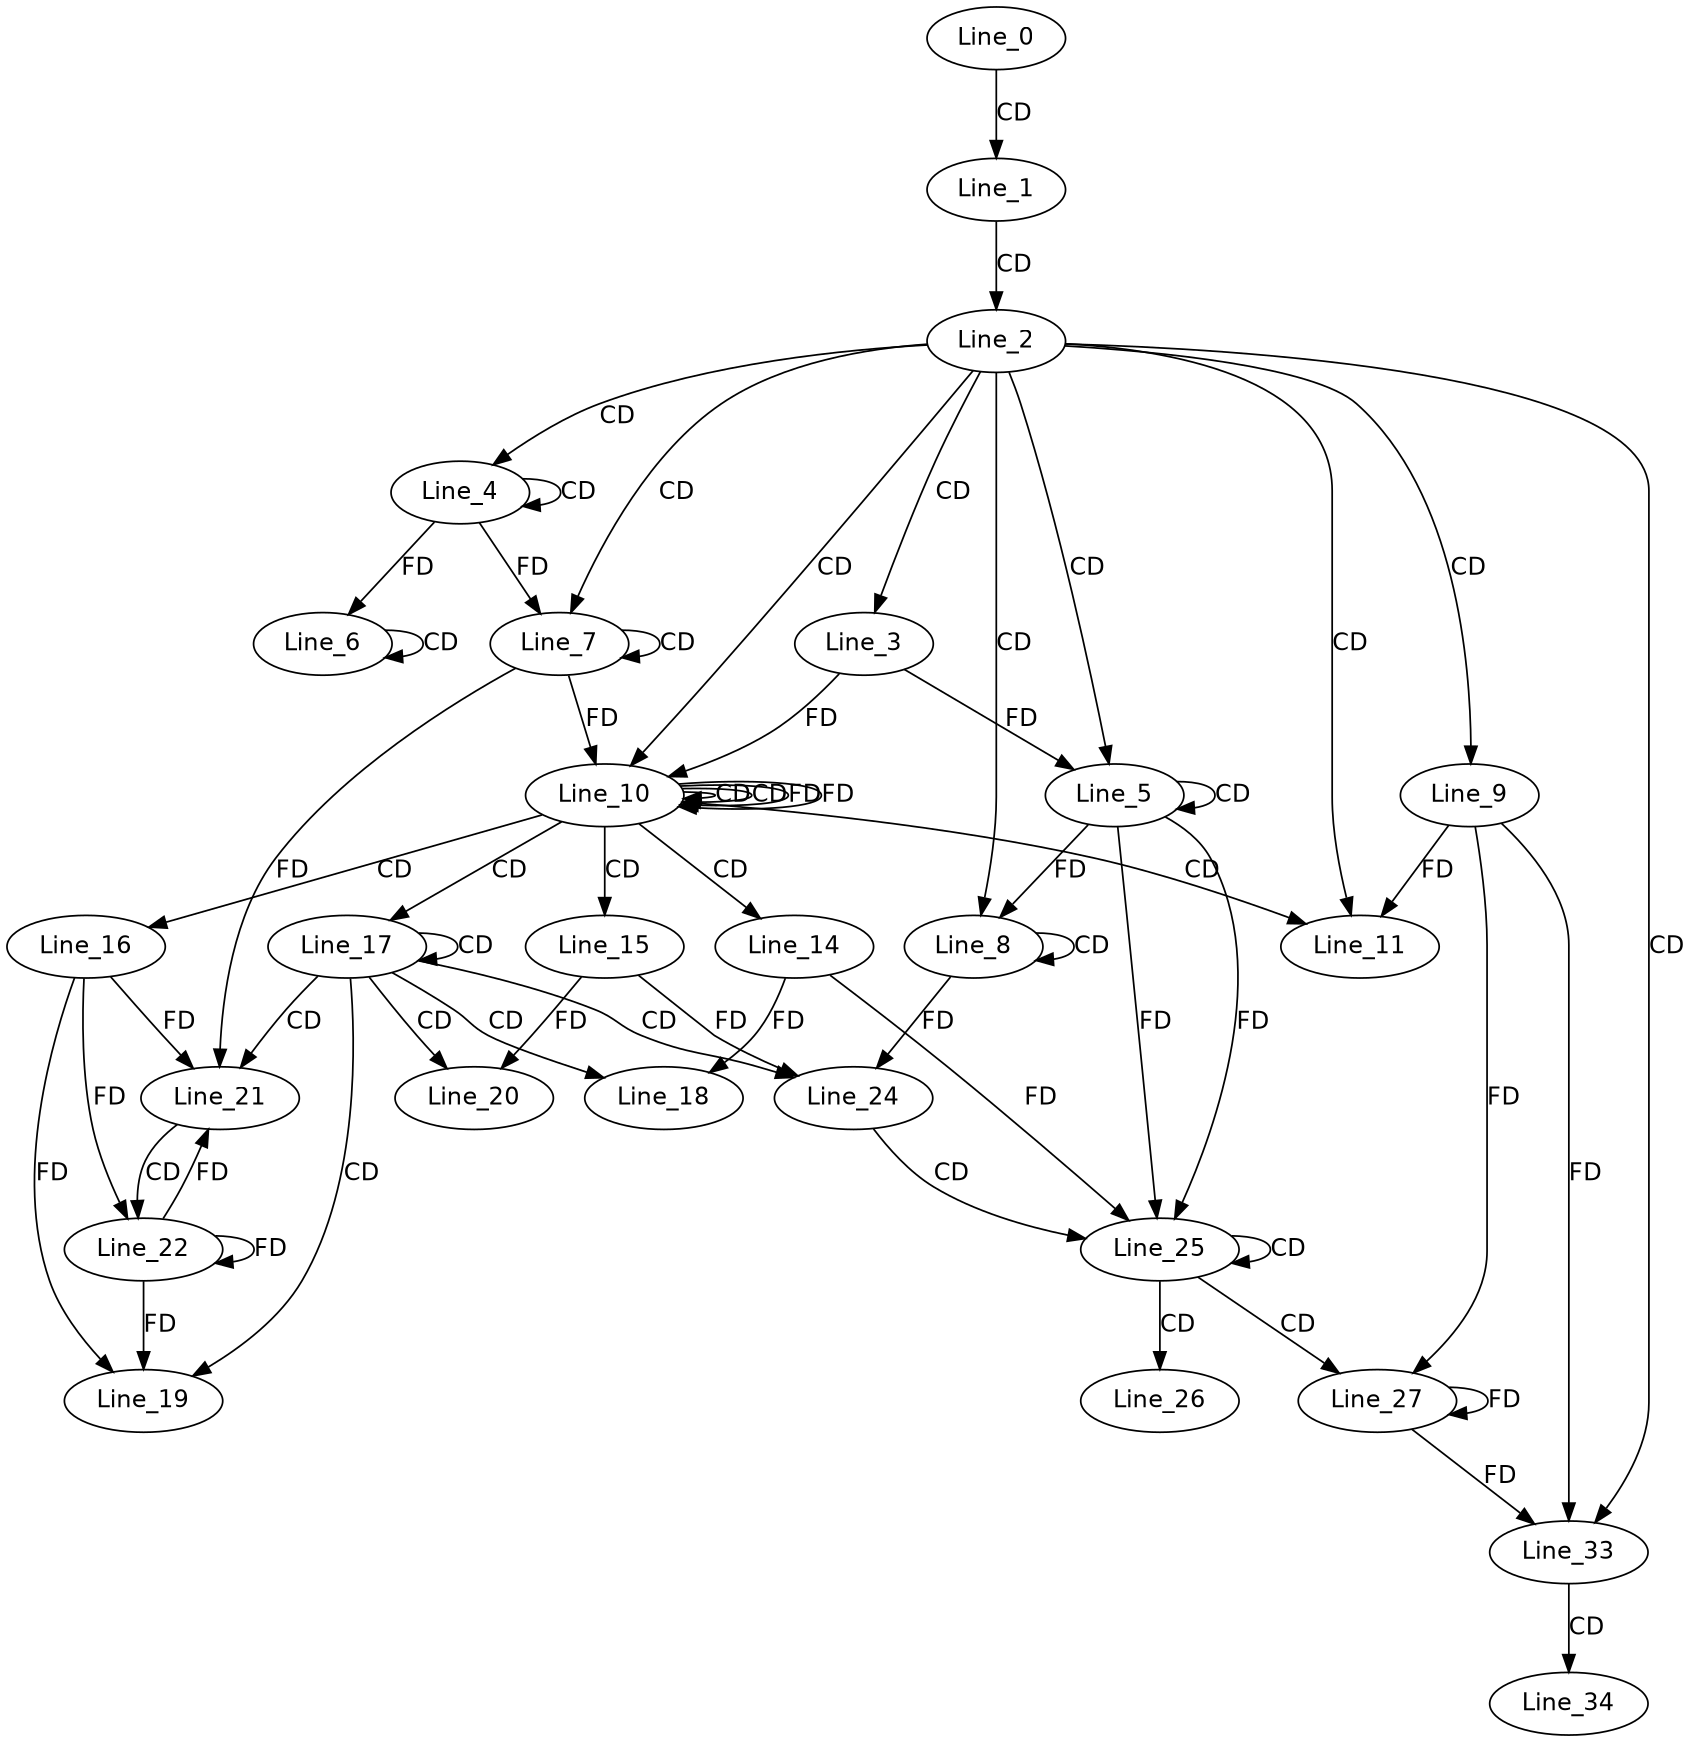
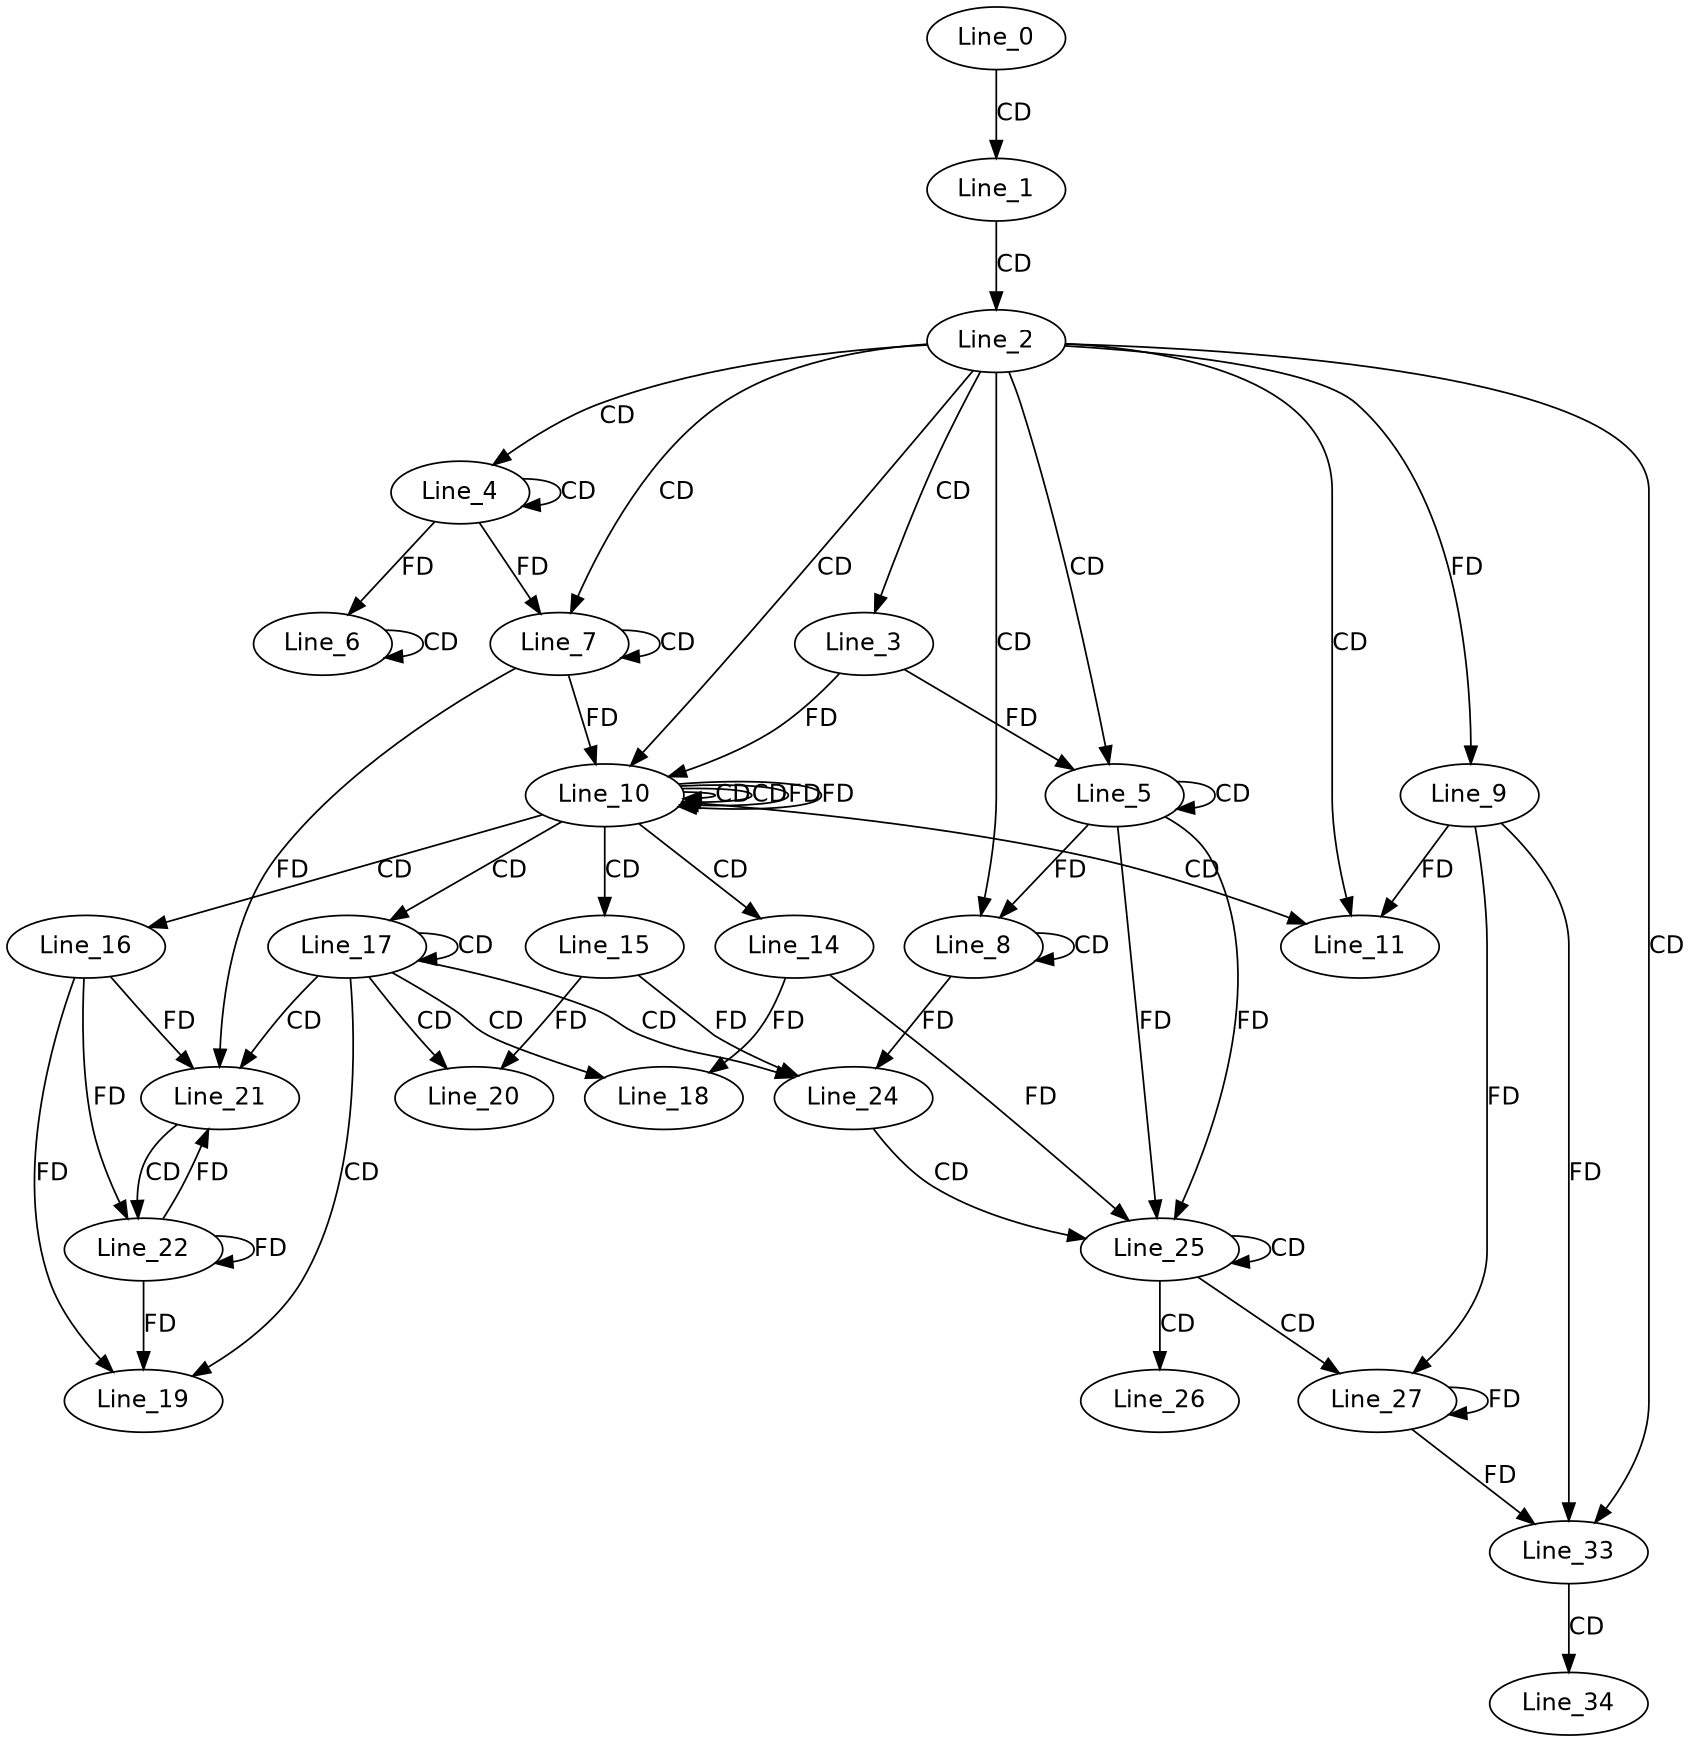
edge "Line_2" -> "Line_9": label "CD" -> "FD"
